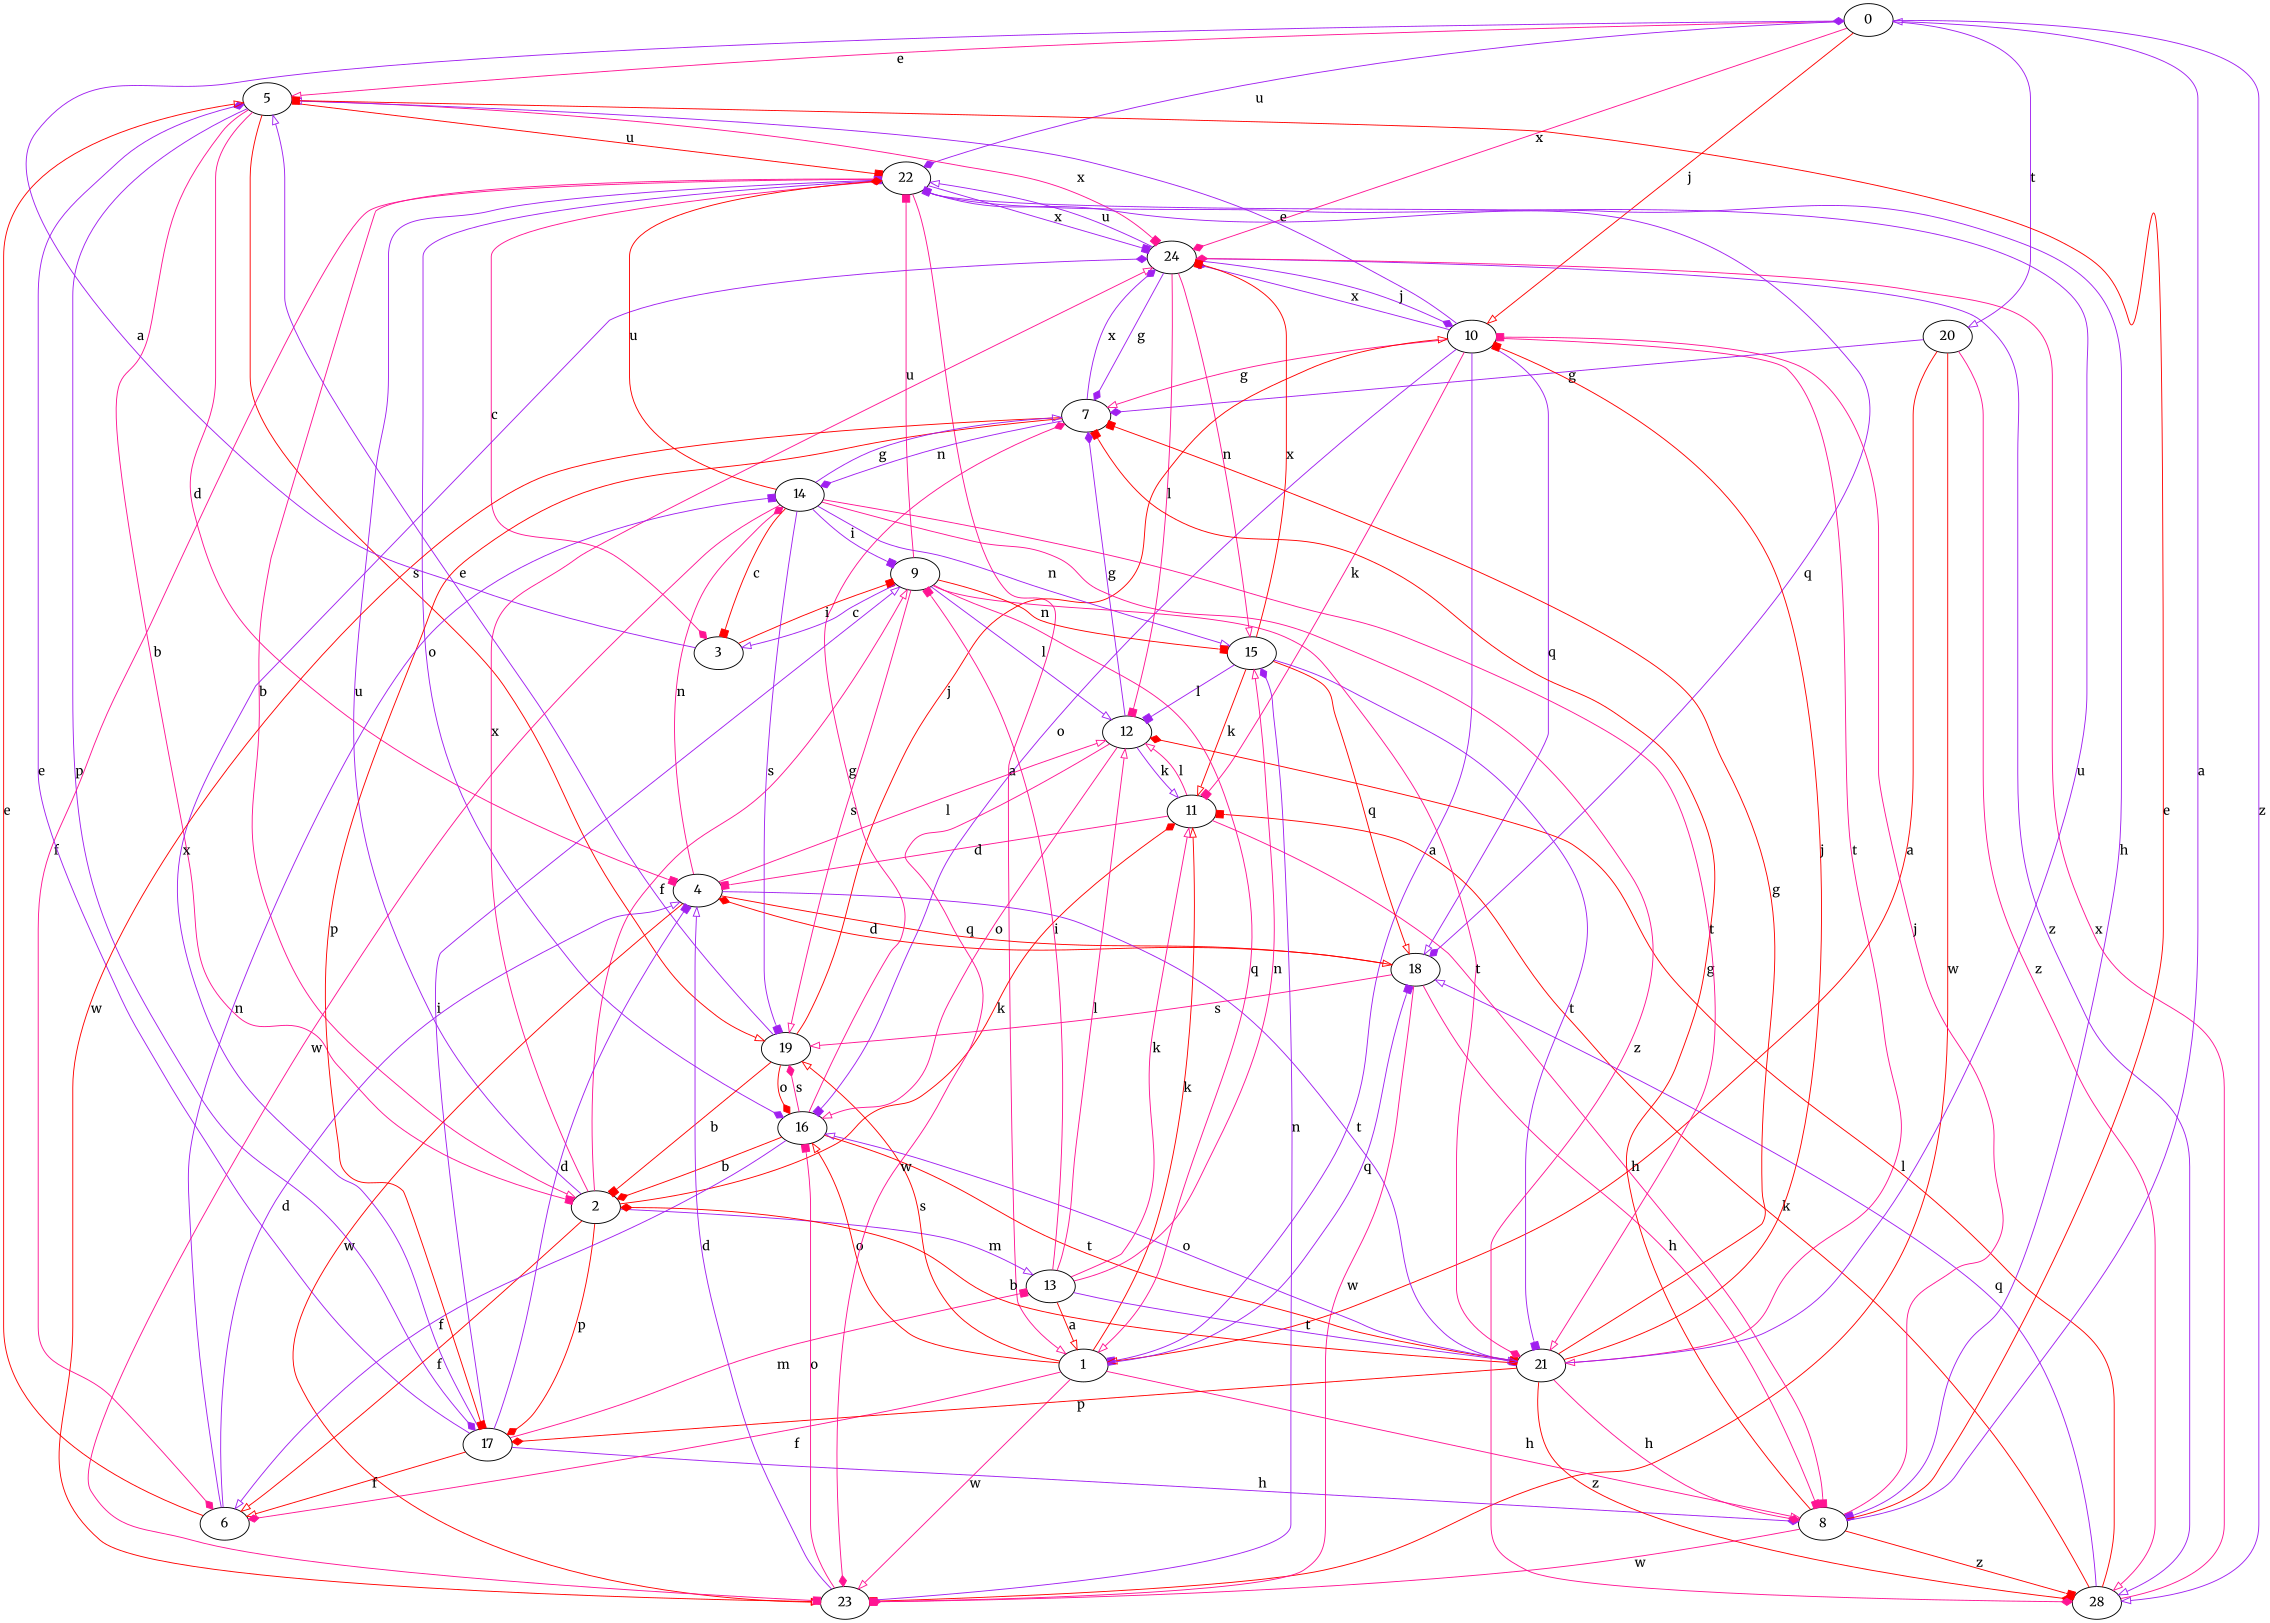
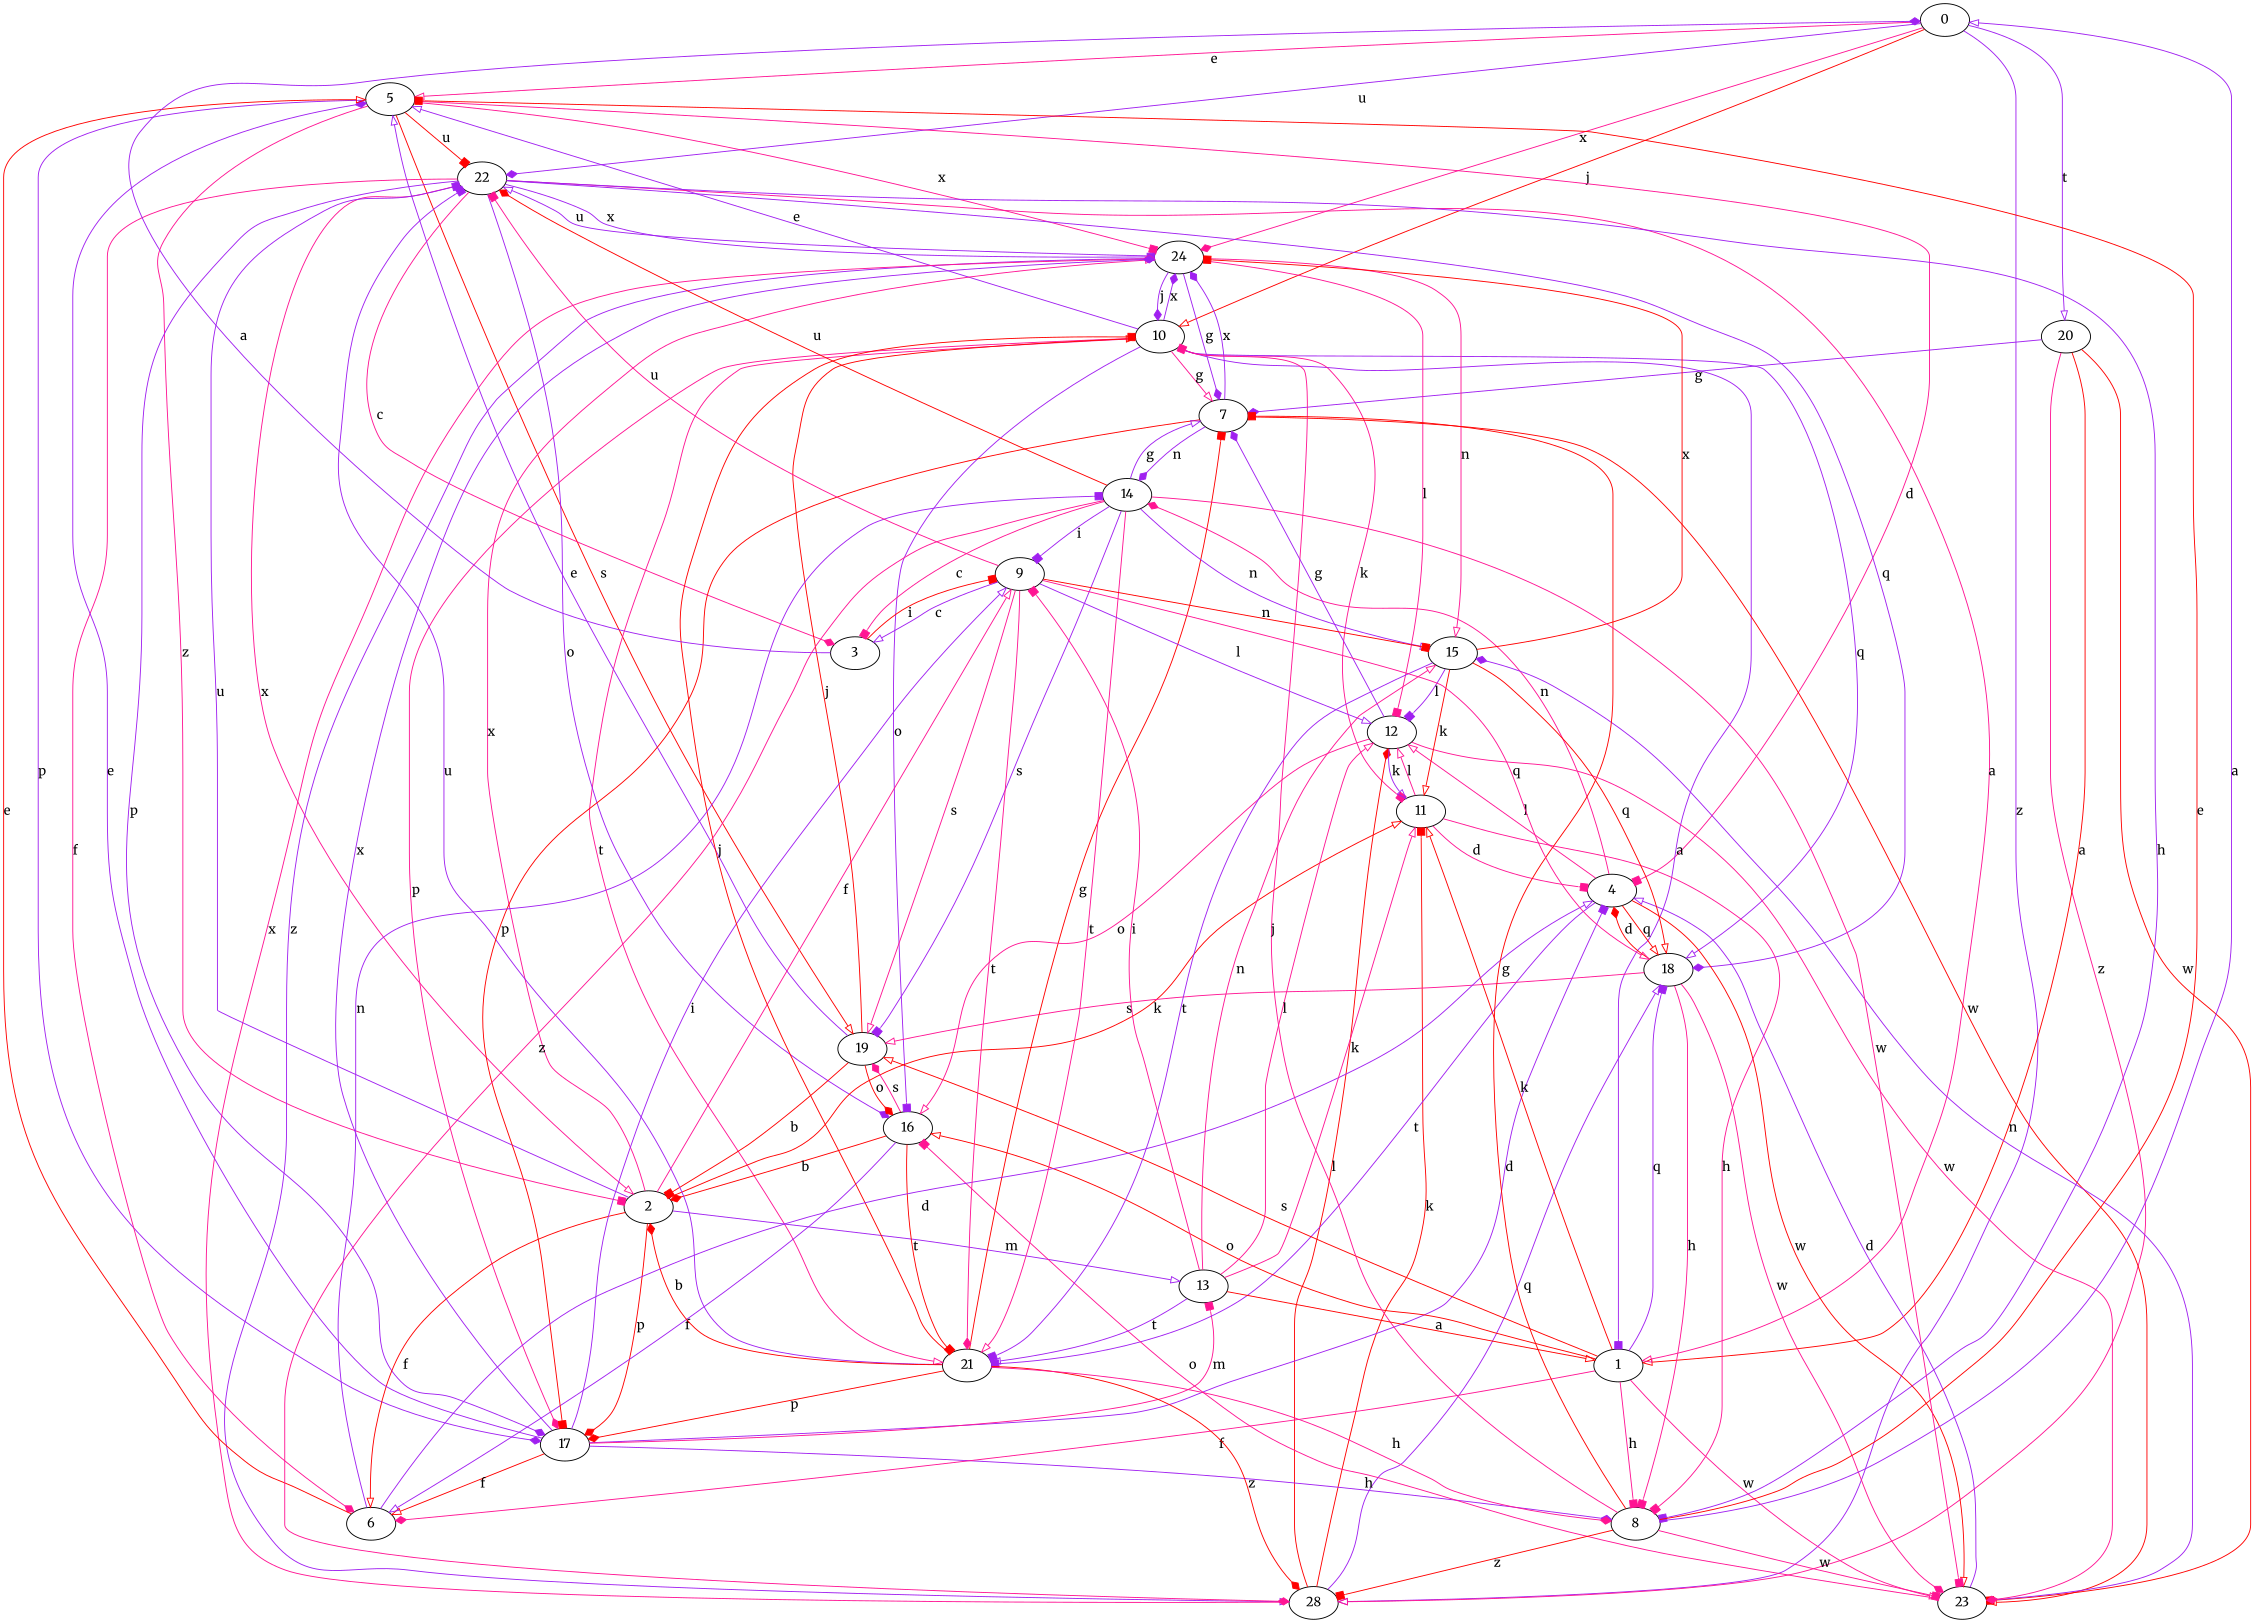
edge "14" -> "3": color red -> deeppink
edge "10" -> "17": added, label "p"
edge "5" -> "2": label "b" -> "z"
edge "22" -> "2": label "b" -> "x"
edge "16" -> "7": removed, label "g"
edge "22" -> "17": added, label "p"
edge "9" -> "1": now "9" -> "18"
edge "2" -> "11": arrowhead diamond -> onormal
edge "21" -> "16": removed, label "o"
edge "1" -> "8": arrowhead onormal -> box
